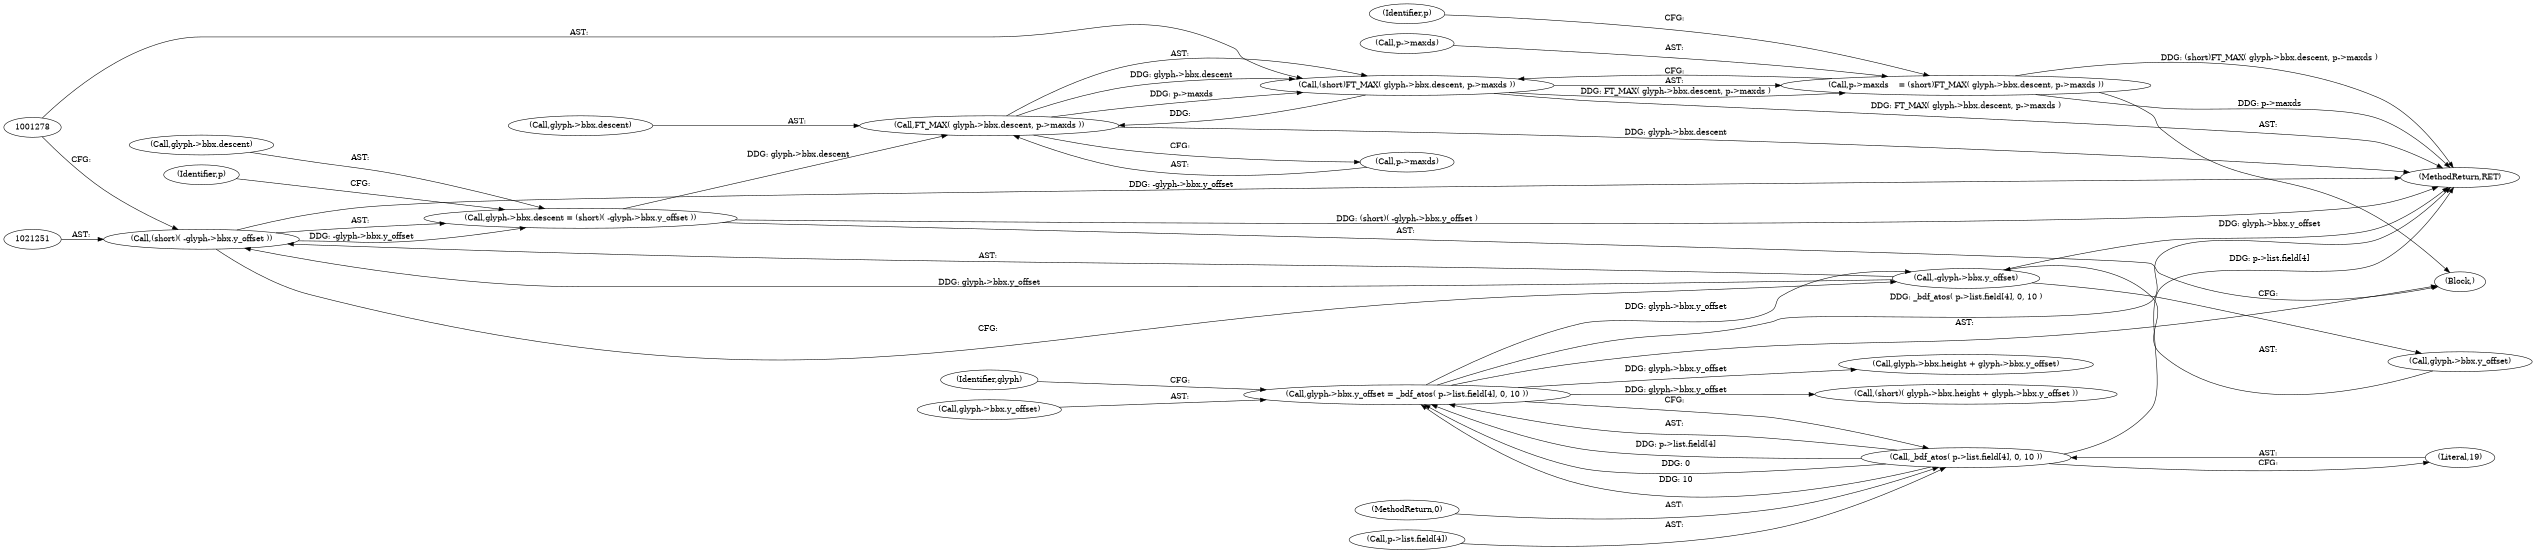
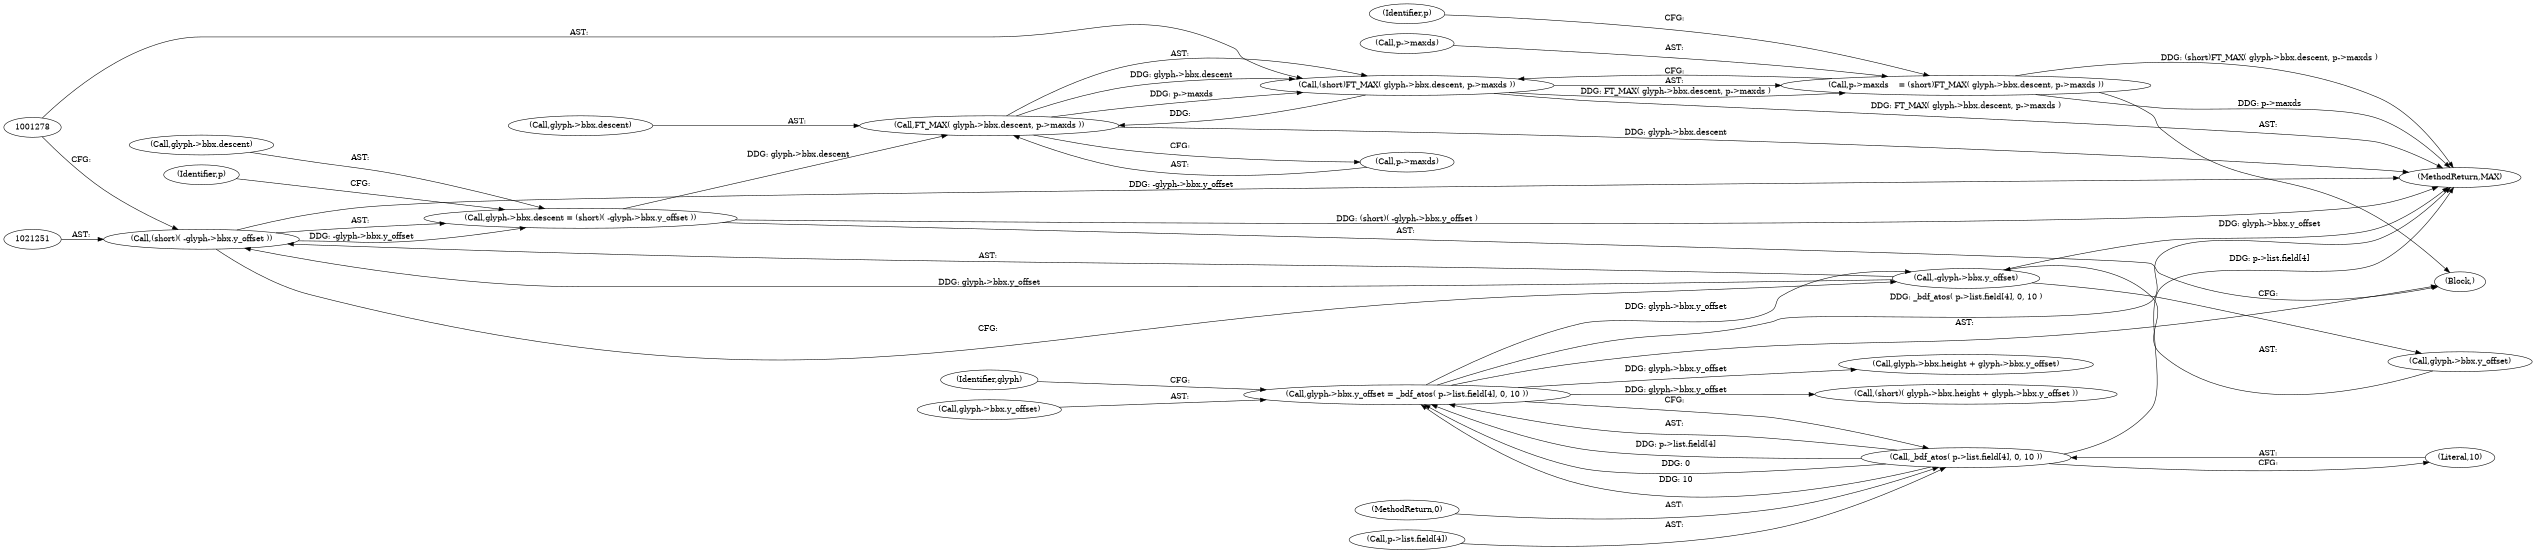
node "(MethodReturn,RET)": label "(MethodReturn,RET)" -> "(MethodReturn,MAX)"
node "(Literal,19)": label "(Literal,19)" -> "(Literal,10)"
